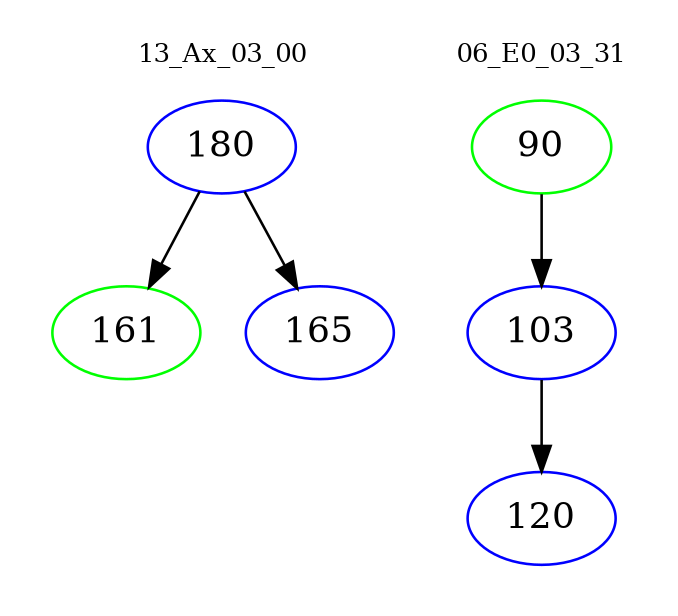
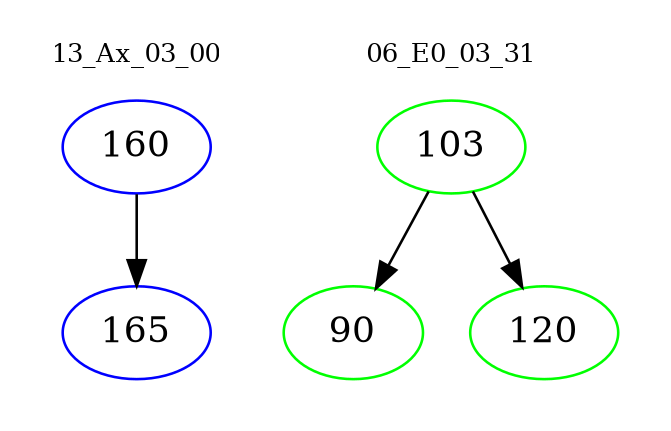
node "180": label "180" -> "160"
edge "90" -> "103": reversed
node "161": removed
node "103": color blue -> green
node "120": color blue -> green
